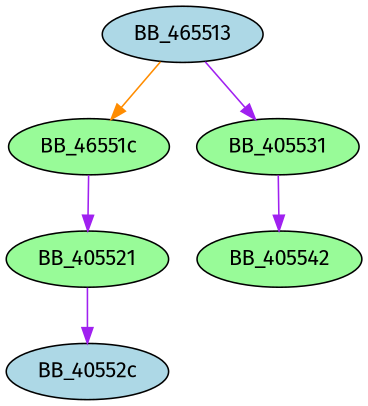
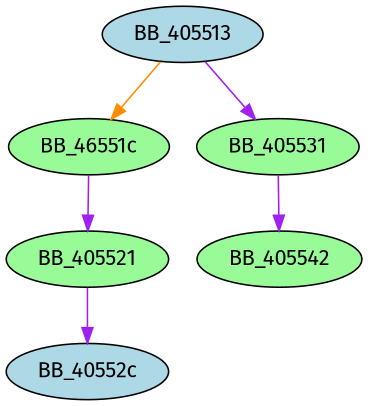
node "BB_465513": label "BB_465513" -> "BB_405513"
